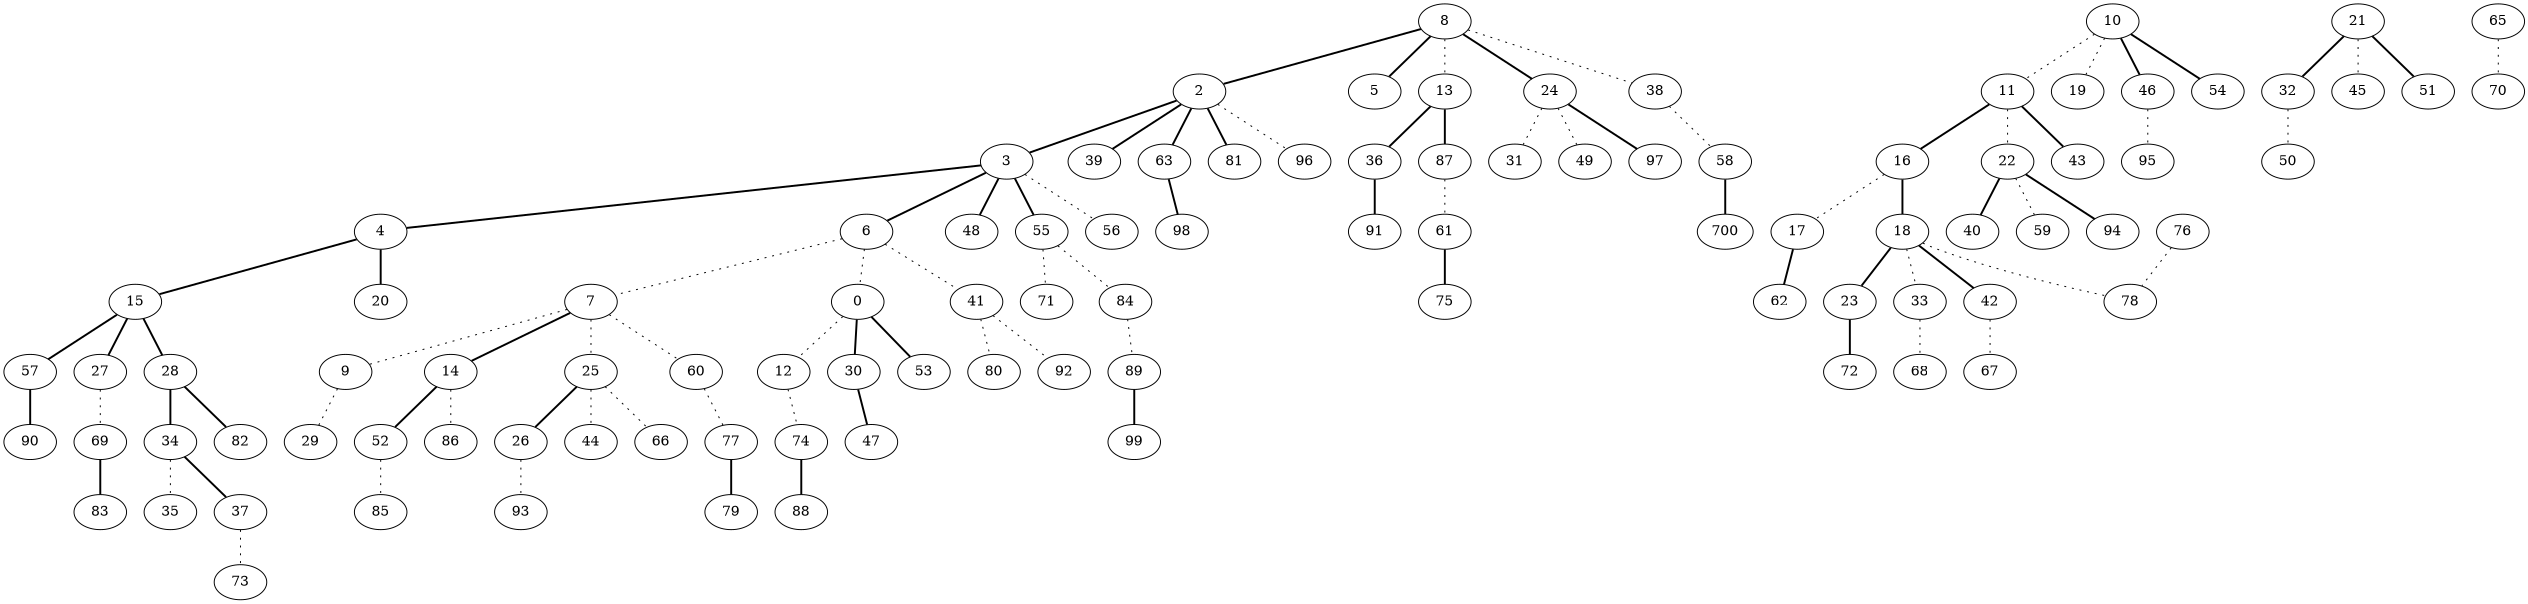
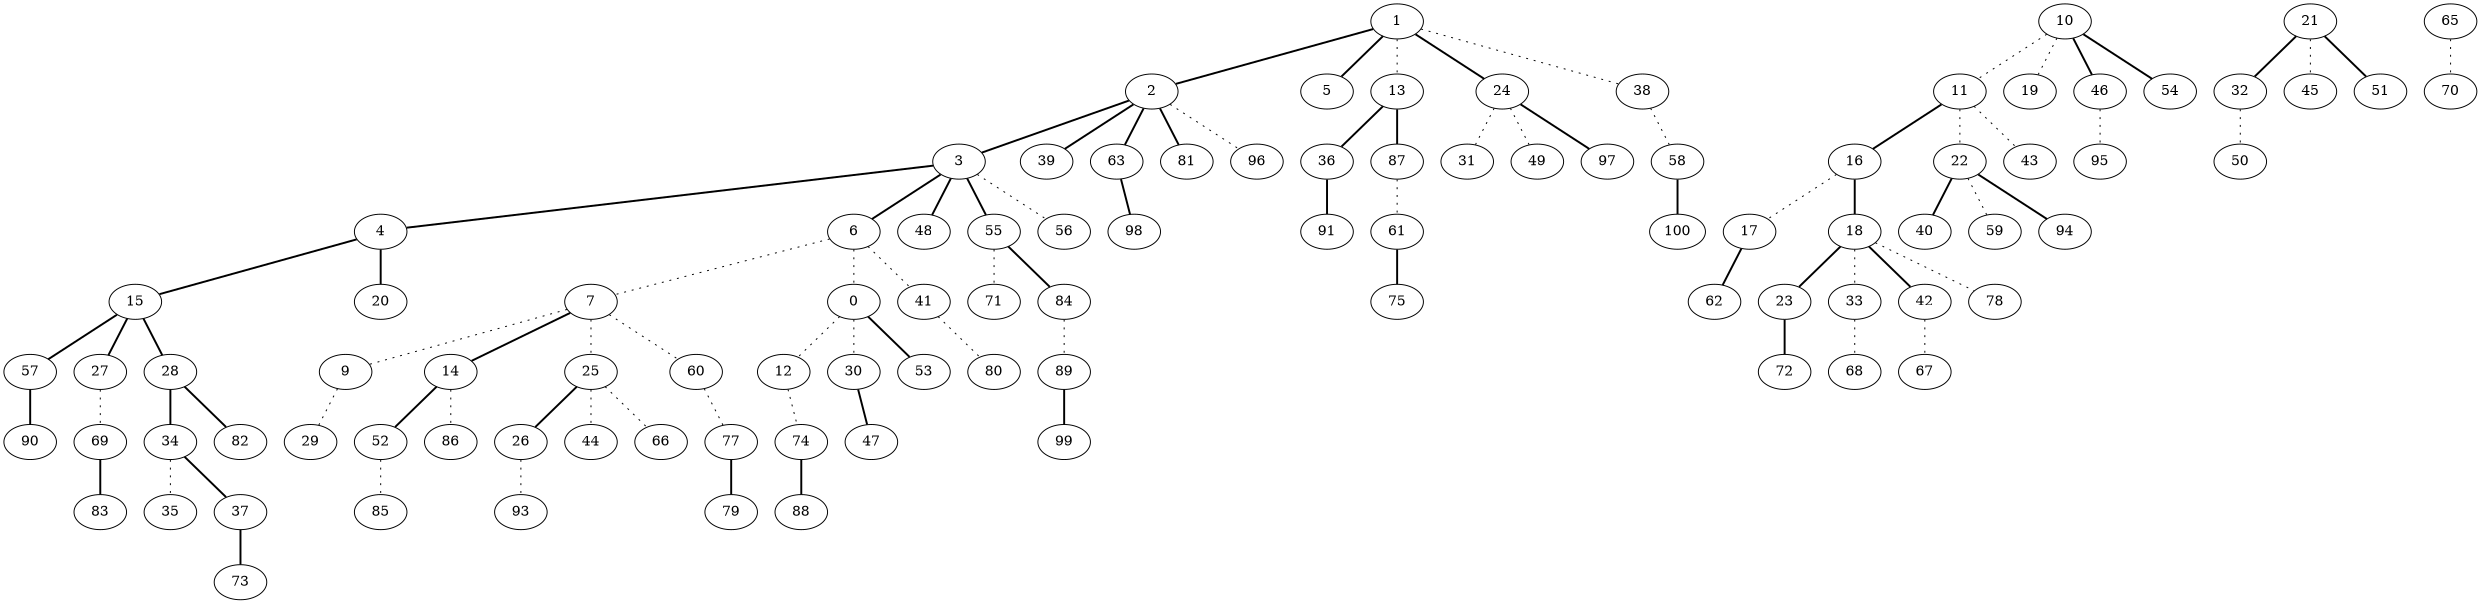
node "8": label "8" -> "1"
edge "11" -- "43": style bold -> dotted
node "700": label "700" -> "100"
node "76": removed
edge "55" -- "84": style dotted -> bold
edge "0" -- "30": style bold -> dotted
node "92": removed
edge "37" -- "73": style dotted -> bold
